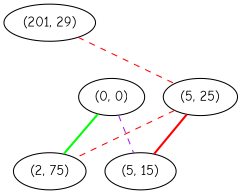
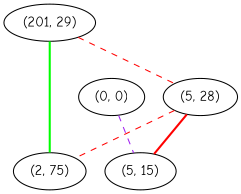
node "(5, 25)": label "(5, 25)" -> "(5, 28)"
edge "(0, 0)" -- "(2, 75)": now "(201, 29)" -- "(2, 75)"
